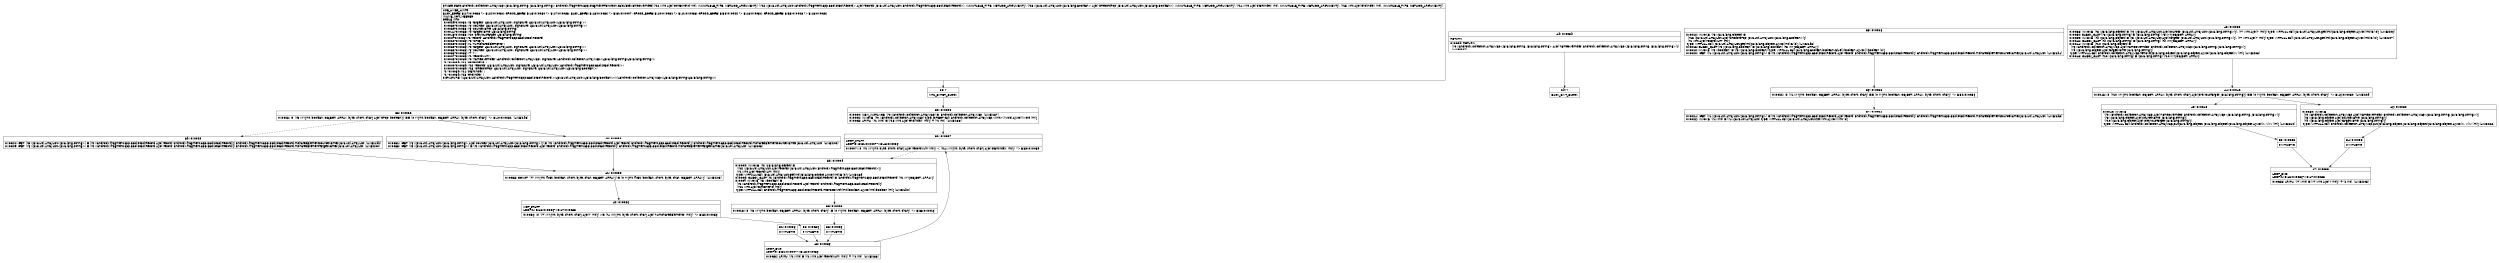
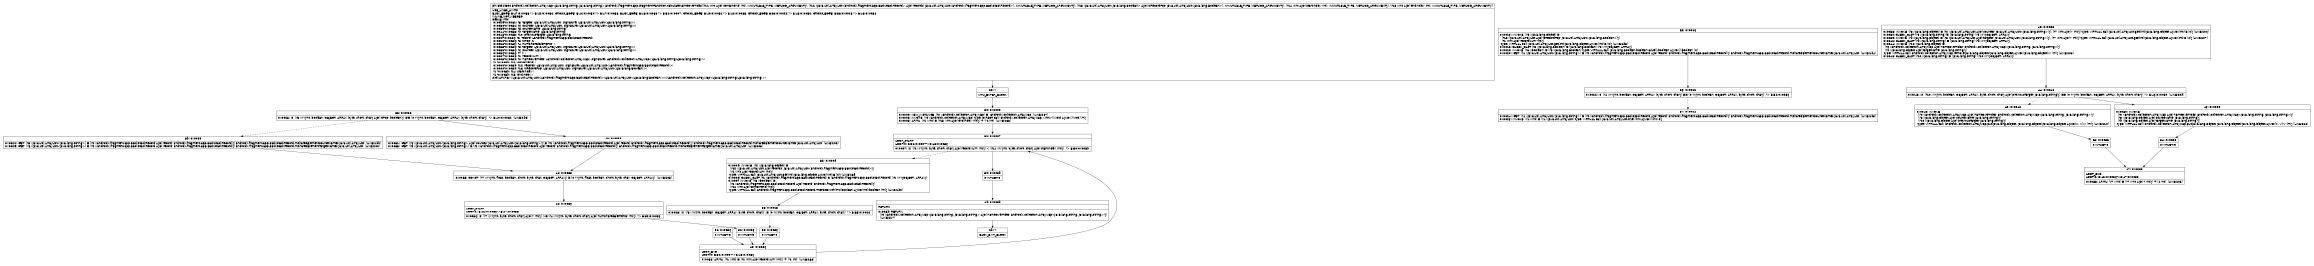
node "50: 0x0059": added
node "42: 0x0036": text "NOT_START" -> "LOOP_START"
